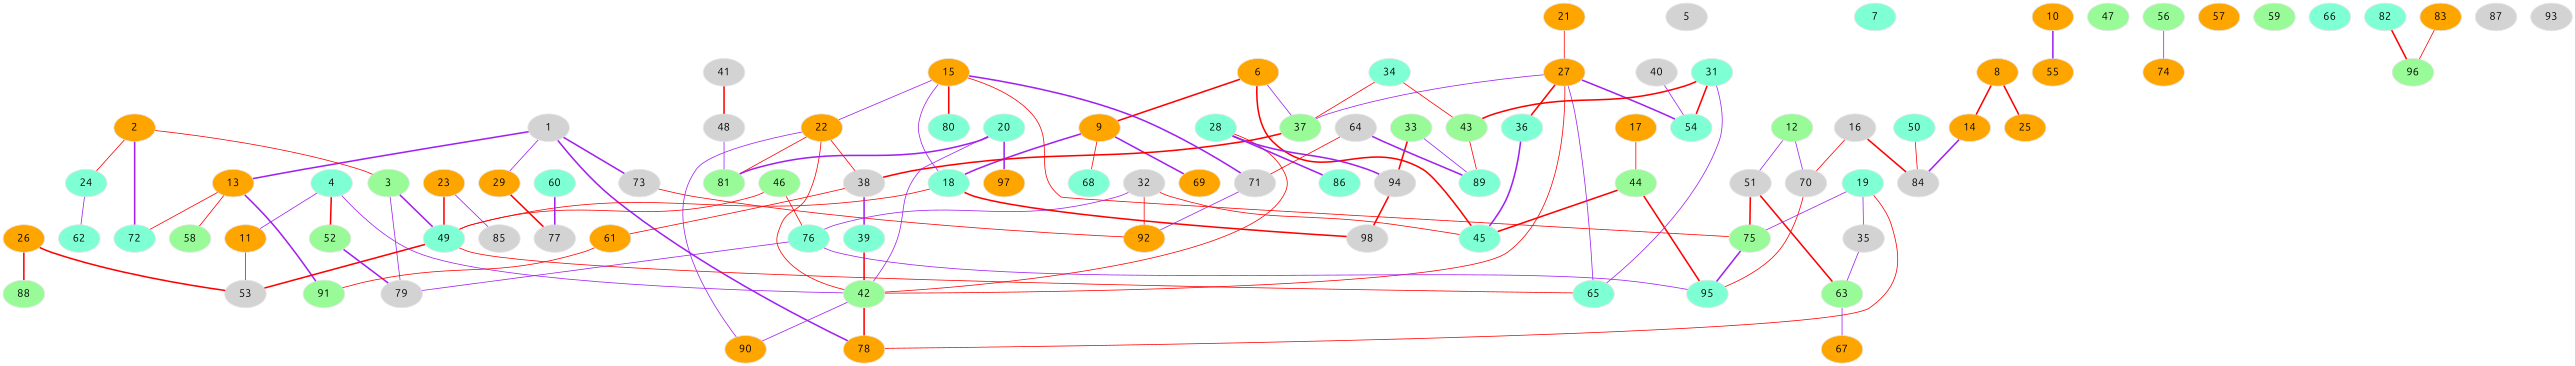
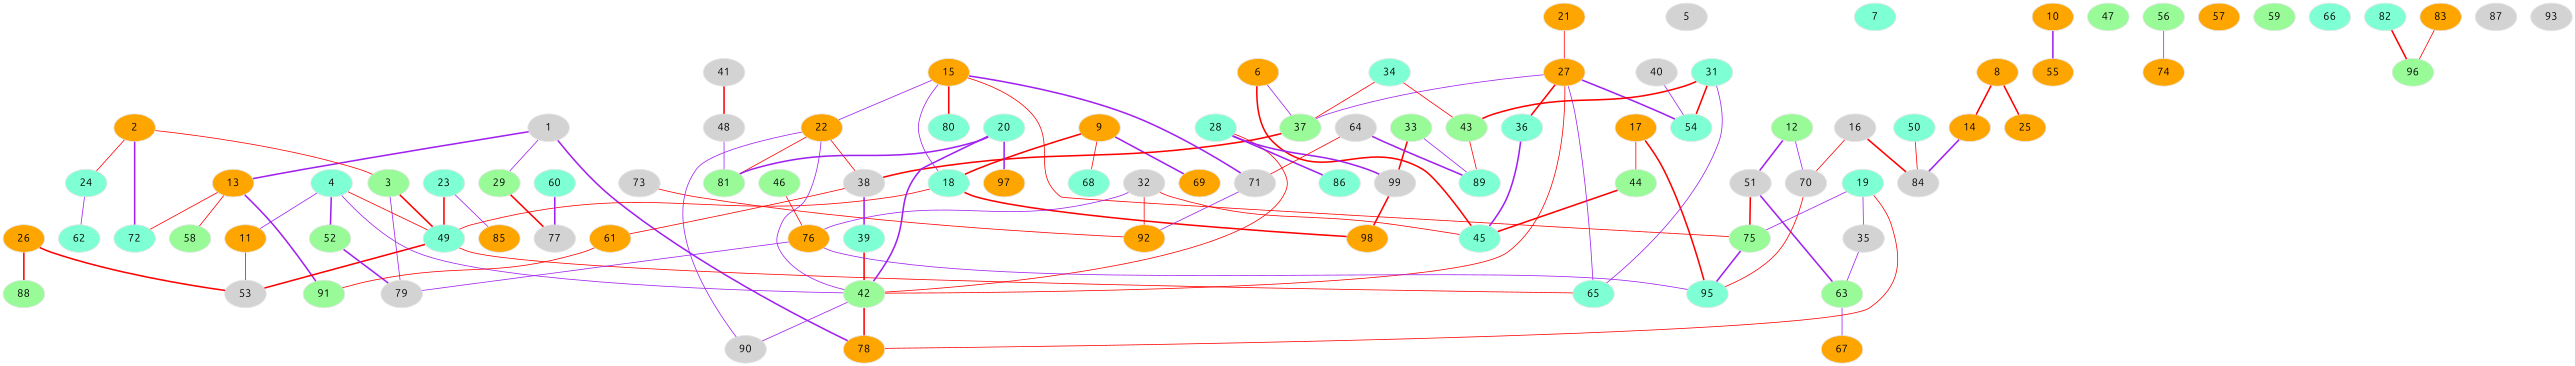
edge "6" -- "9": removed
edge "9" -- "18": color purple -> red
edge "1" -- "73": removed
edge "12" -- "51": style solid -> bold
node "23": fillcolor orange -> aquamarine
node "29": fillcolor orange -> palegreen
node "94": label "94" -> "99"
edge "20" -- "42": style solid -> bold
edge "4" -- "52": color red -> purple
edge "3" -- "49": color purple -> red
edge "46" -- "49": now "4" -- "49"
edge "22" -- "42": color red -> purple
edge "44" -- "95": now "17" -- "95"
node "85": fillcolor lightgrey -> orange
node "76": fillcolor aquamarine -> orange
node "98": fillcolor lightgrey -> orange
edge "51" -- "63": color red -> purple
node "90": fillcolor orange -> lightgrey
